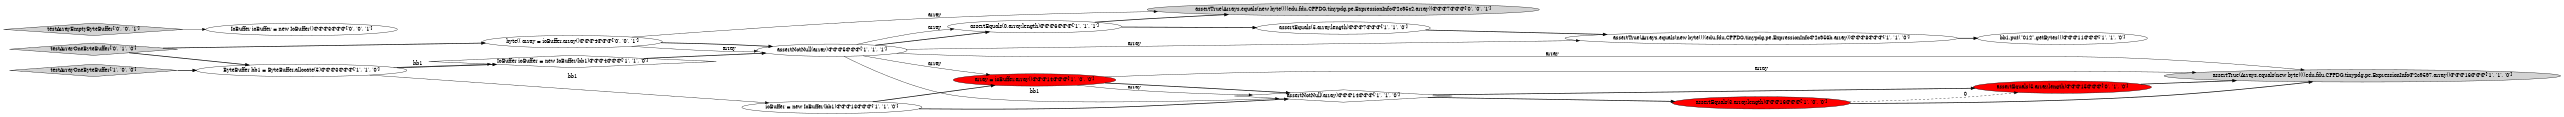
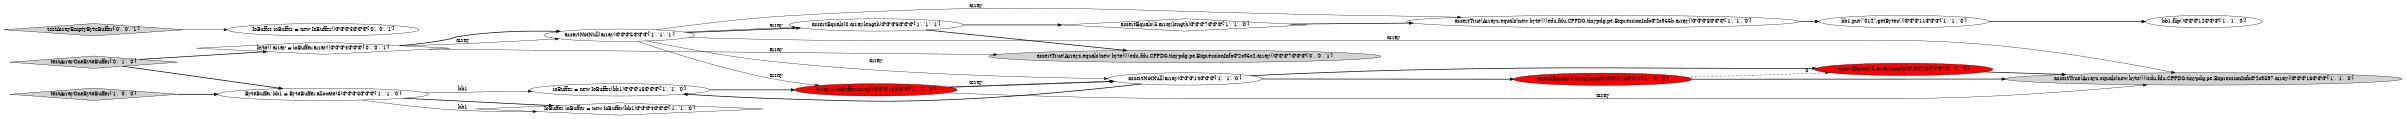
node "bb1.flip()@@@12@@@['1', '1', '0']": added
node "assertEquals(5,array.length)@@@7@@@['1', '1', '0']": shape ellipse -> diamond
node "byte(( array = ioBuffer.array()@@@4@@@['0', '0', '1']": shape ellipse -> diamond
edge "IoBuffer ioBuffer = new IoBuffer(bb1)@@@4@@@['1', '1', '0']" -> "assertNotNull(array)@@@5@@@['1', '1', '1']": removed
edge "assertNotNull(array)@@@5@@@['1', '1', '1']" -> "assertNotNull(array)@@@14@@@['1', '1', '0']": label "bb1" -> "array"
node "assertNotNull(array)@@@14@@@['1', '1', '0']": shape diamond -> ellipse
edge "ioBuffer = new IoBuffer(bb1)@@@13@@@['1', '1', '0']" -> "assertNotNull(array)@@@14@@@['1', '1', '0']": reversed
